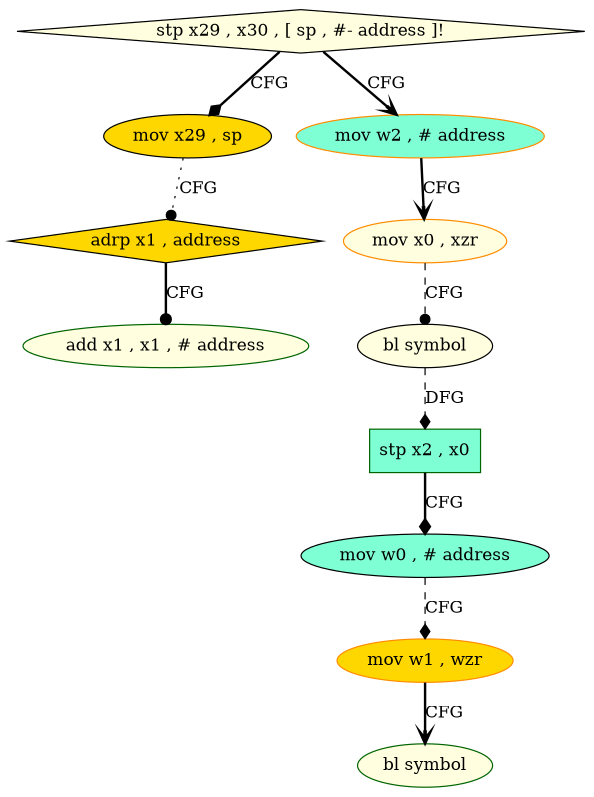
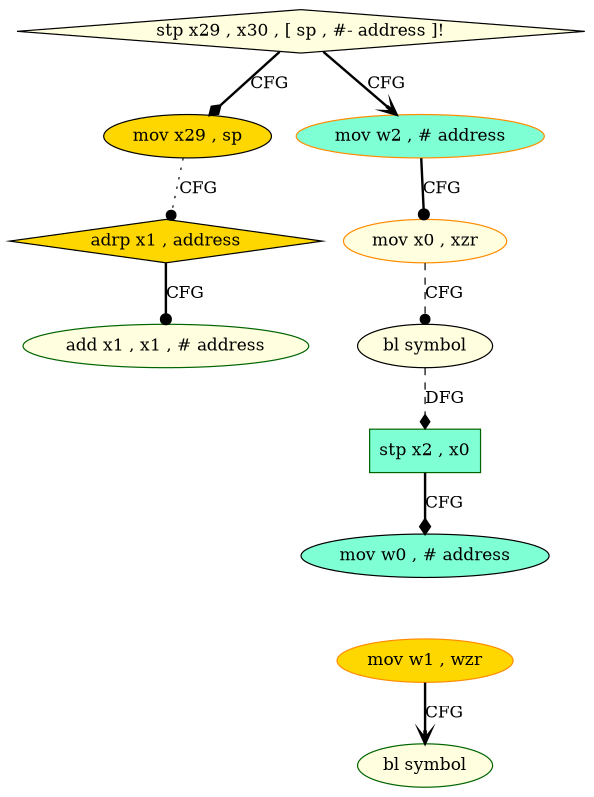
edge "mov w2 , # address" -> "mov x0 , xzr": arrowhead vee -> dot
edge "mov w0 , # address" -> "mov w1 , wzr": removed, label "CFG"
